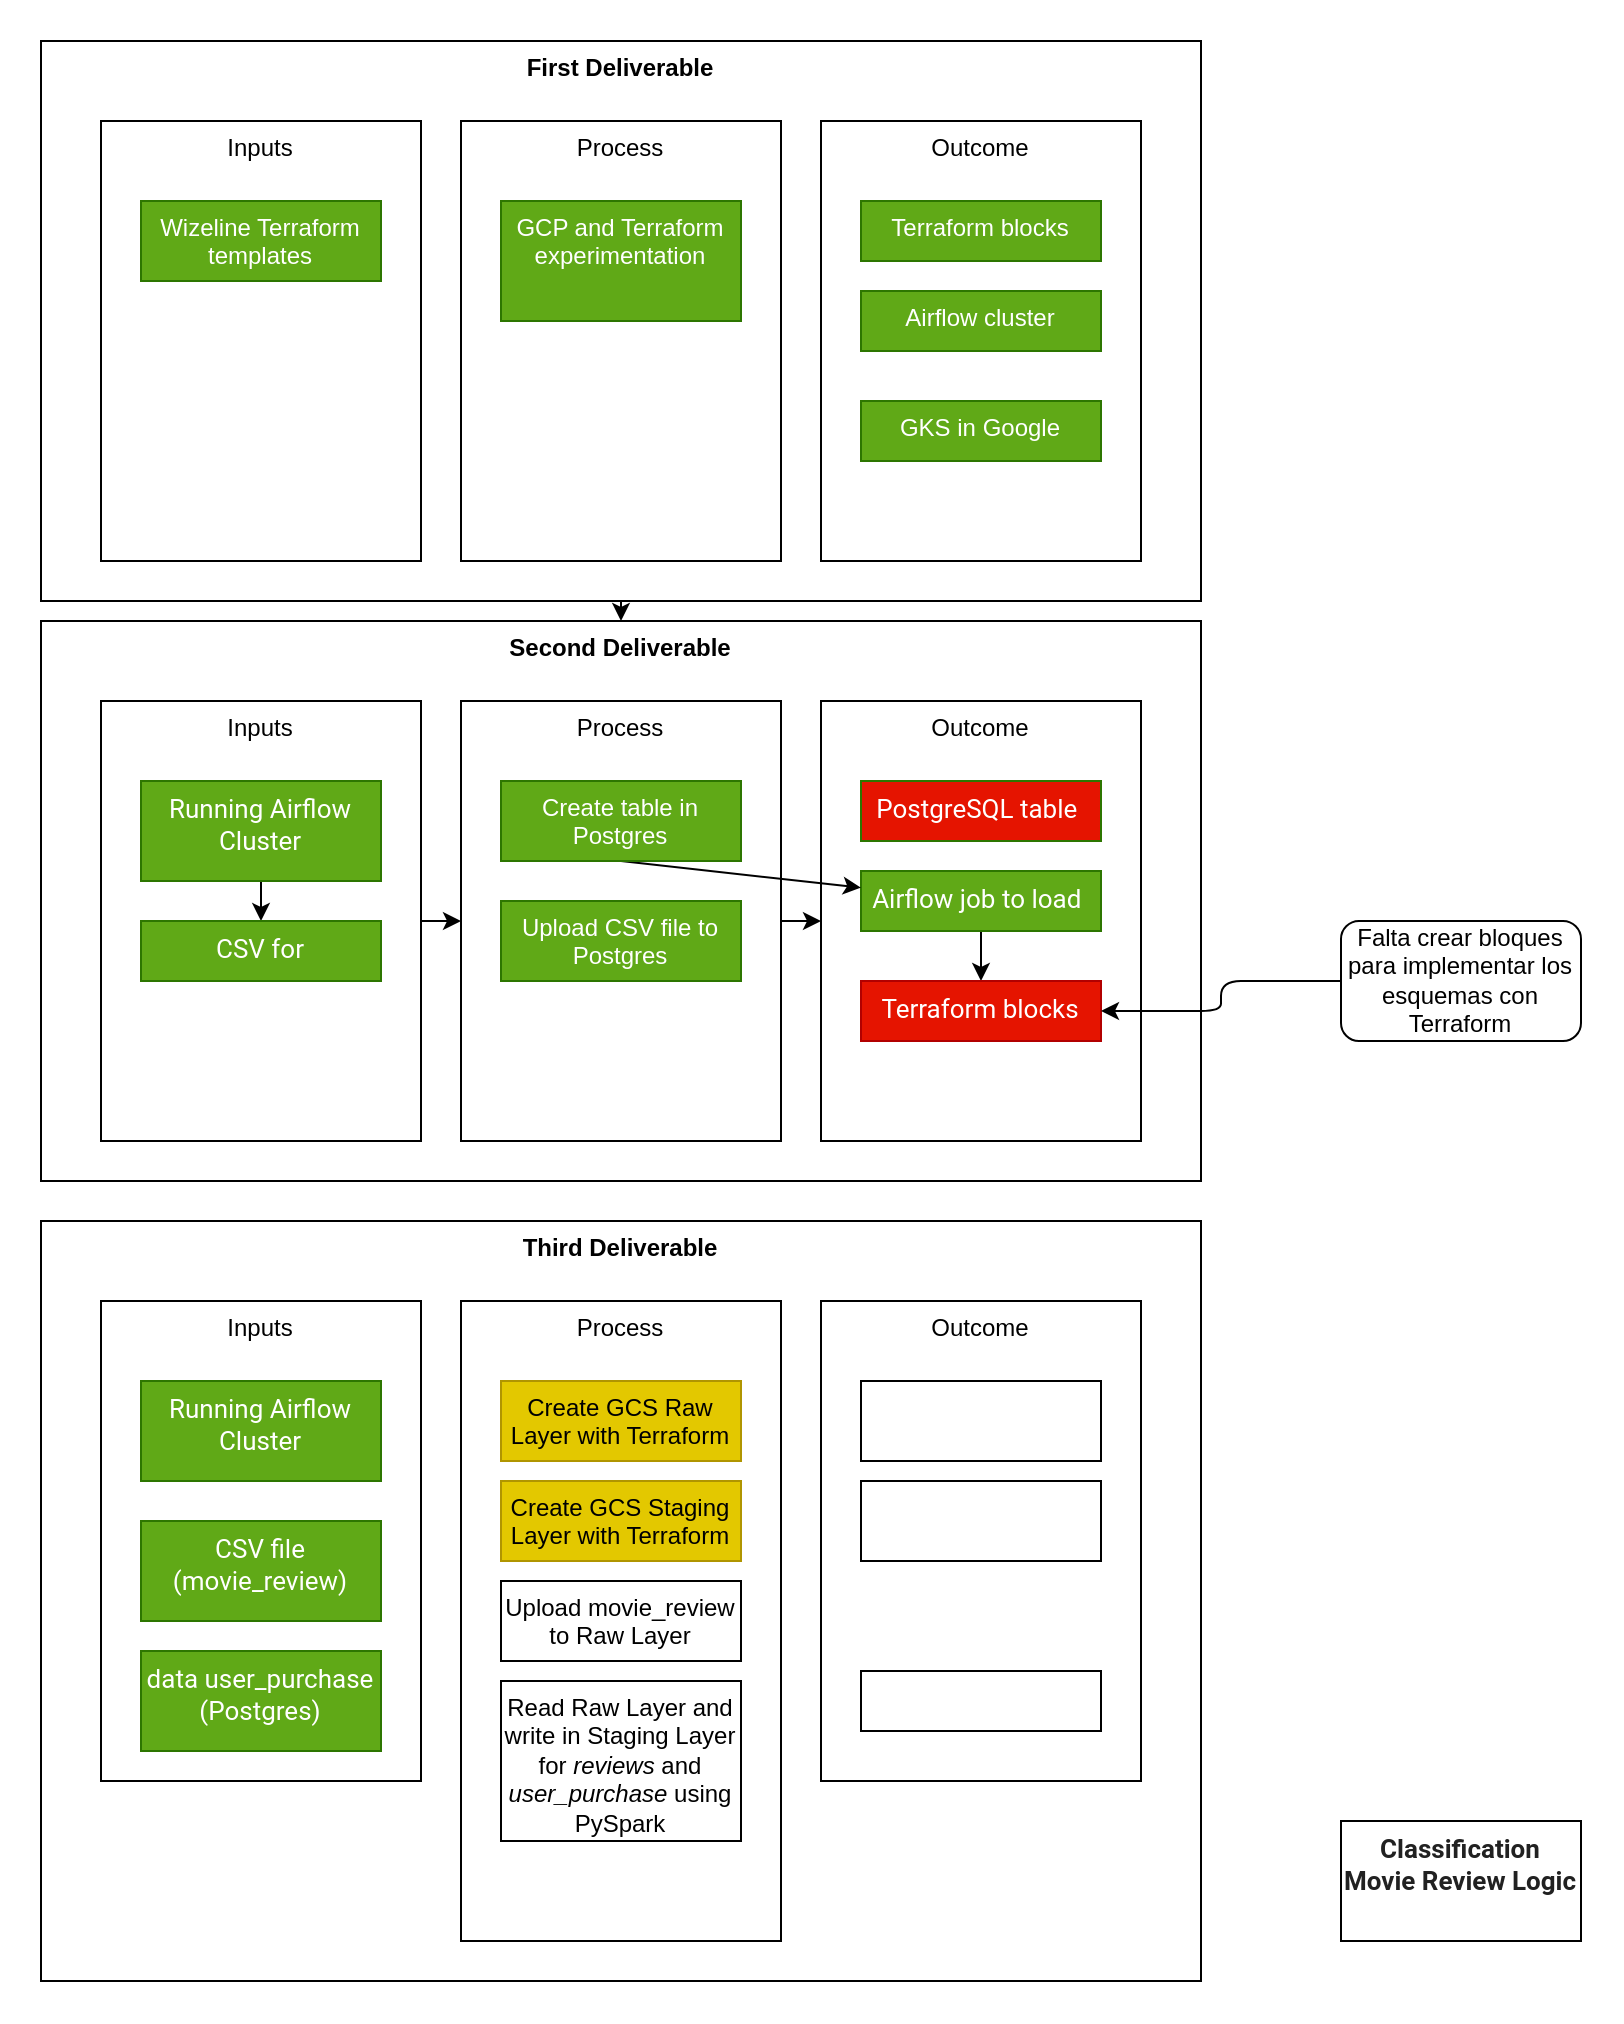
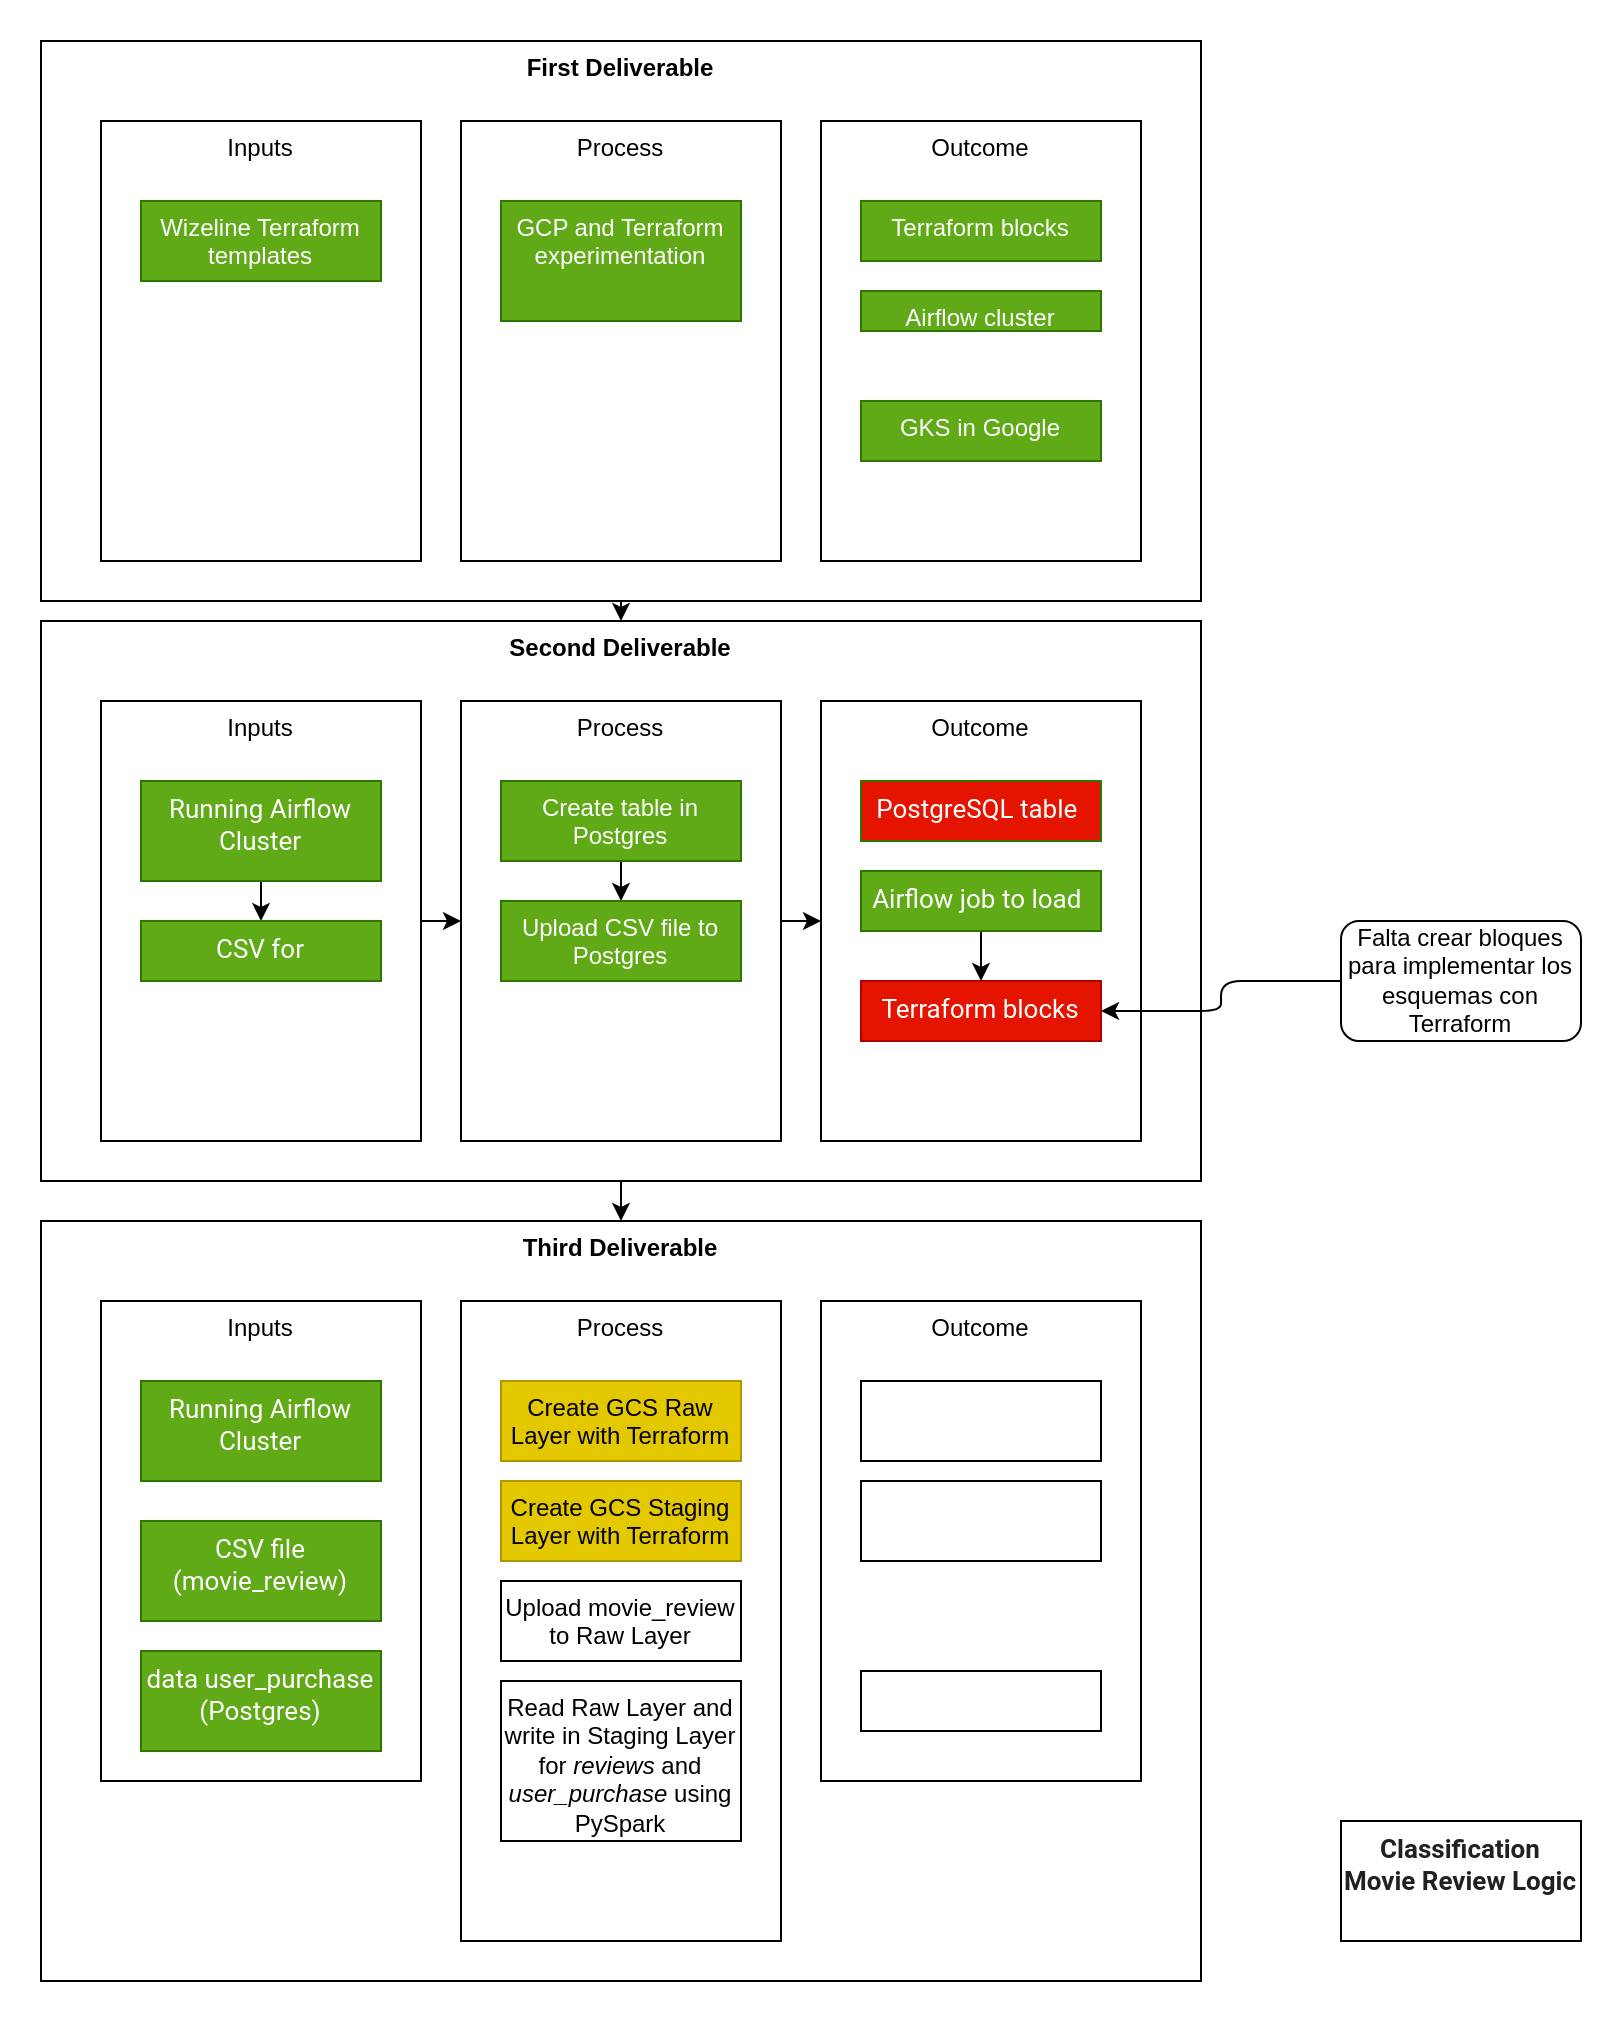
node "Airflow cluster": size 240x60 -> 240x40
edge "Create table in Postgres" -> "Airflow job to load": now "Create table in Postgres" -> "Upload CSV file to Postgres"
edge "Second Deliverable" -> "CSV for": now "Second Deliverable" -> "Third Deliverable"
